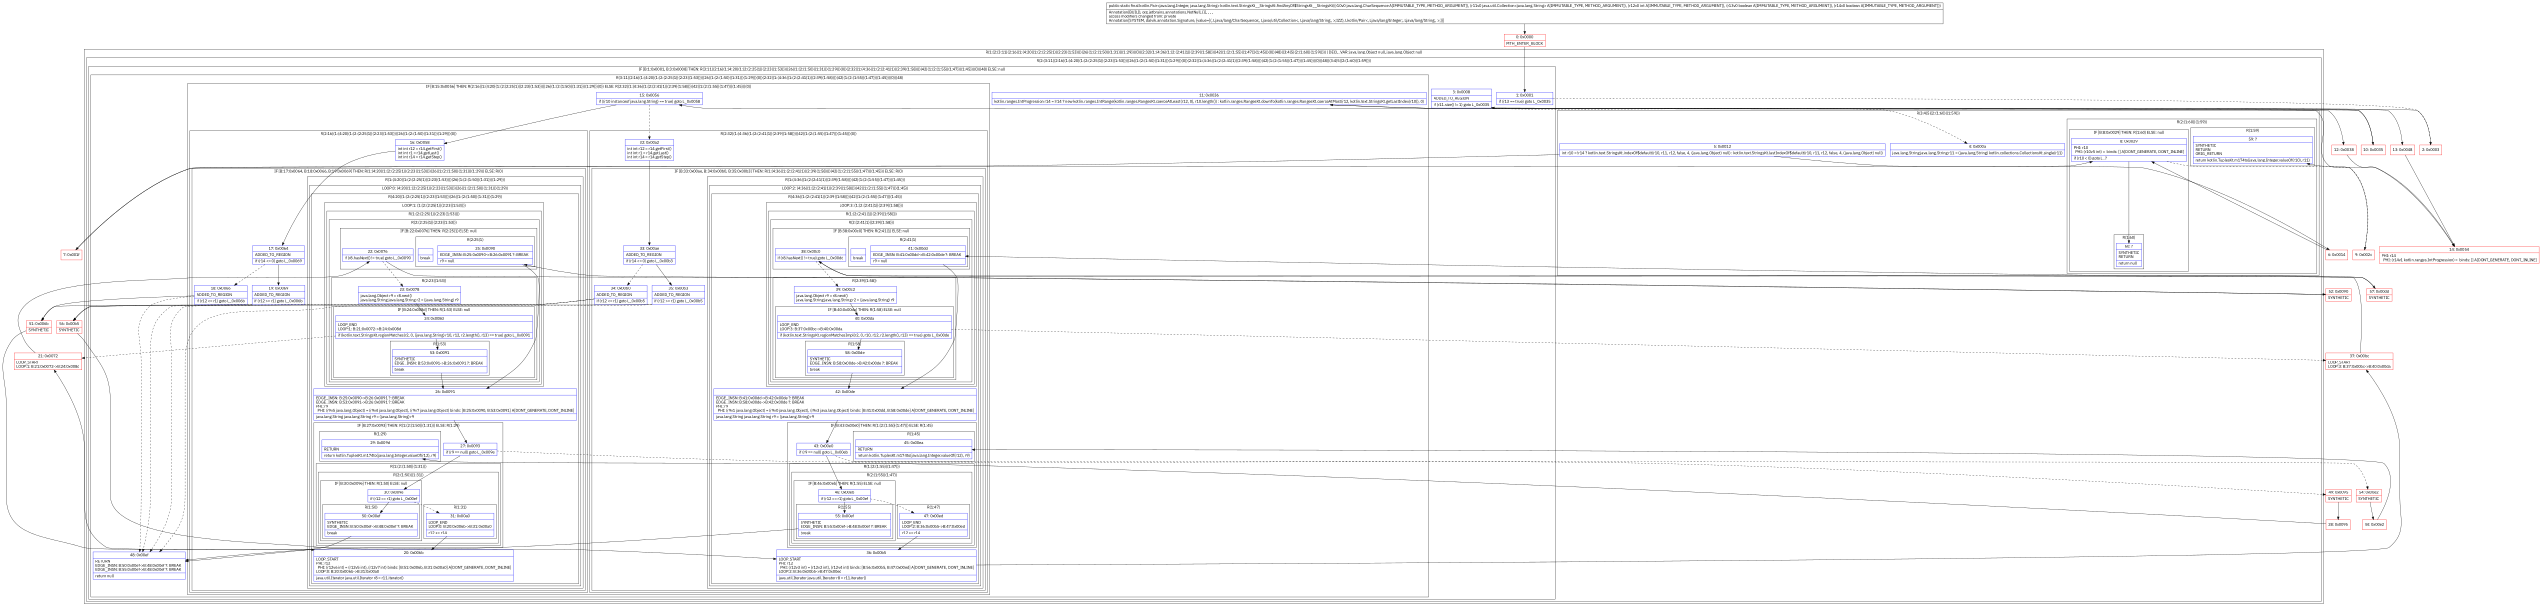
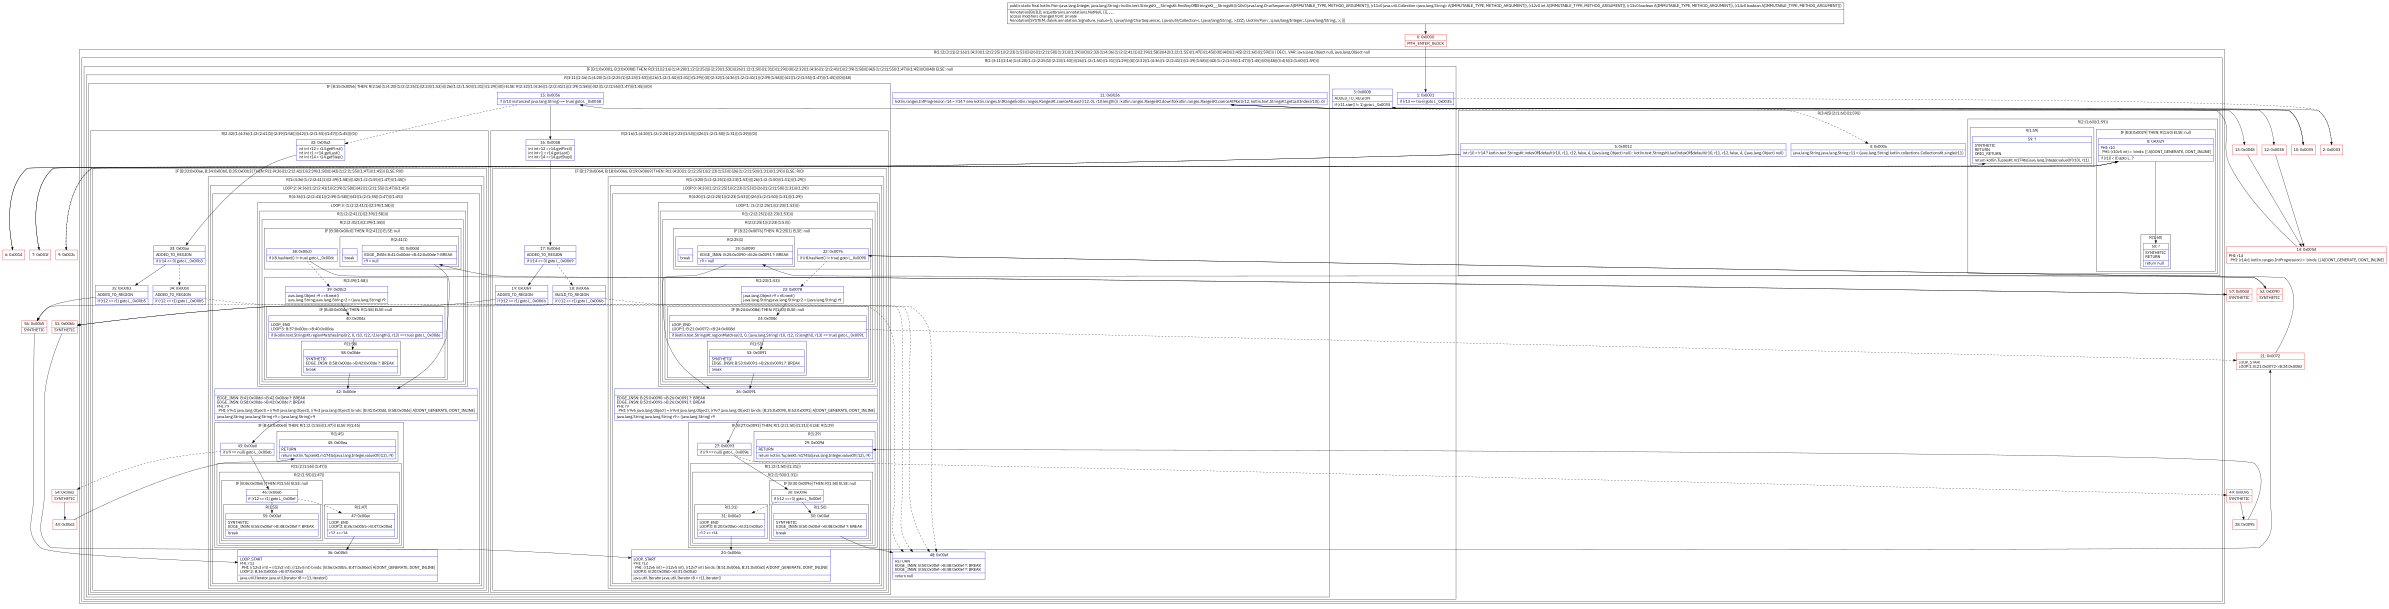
edge "3: 0x0008" -> "13: 0x0048": now "11: 0x0036" -> "13: 0x0048"
node "18: 0x0066": text "ADDED_TO_REGION" -> "BUILD_TO_REGION"
node "37: 0x00bc": removed
edge "55: 0x00ef" -> "48: 0x00ef": removed
